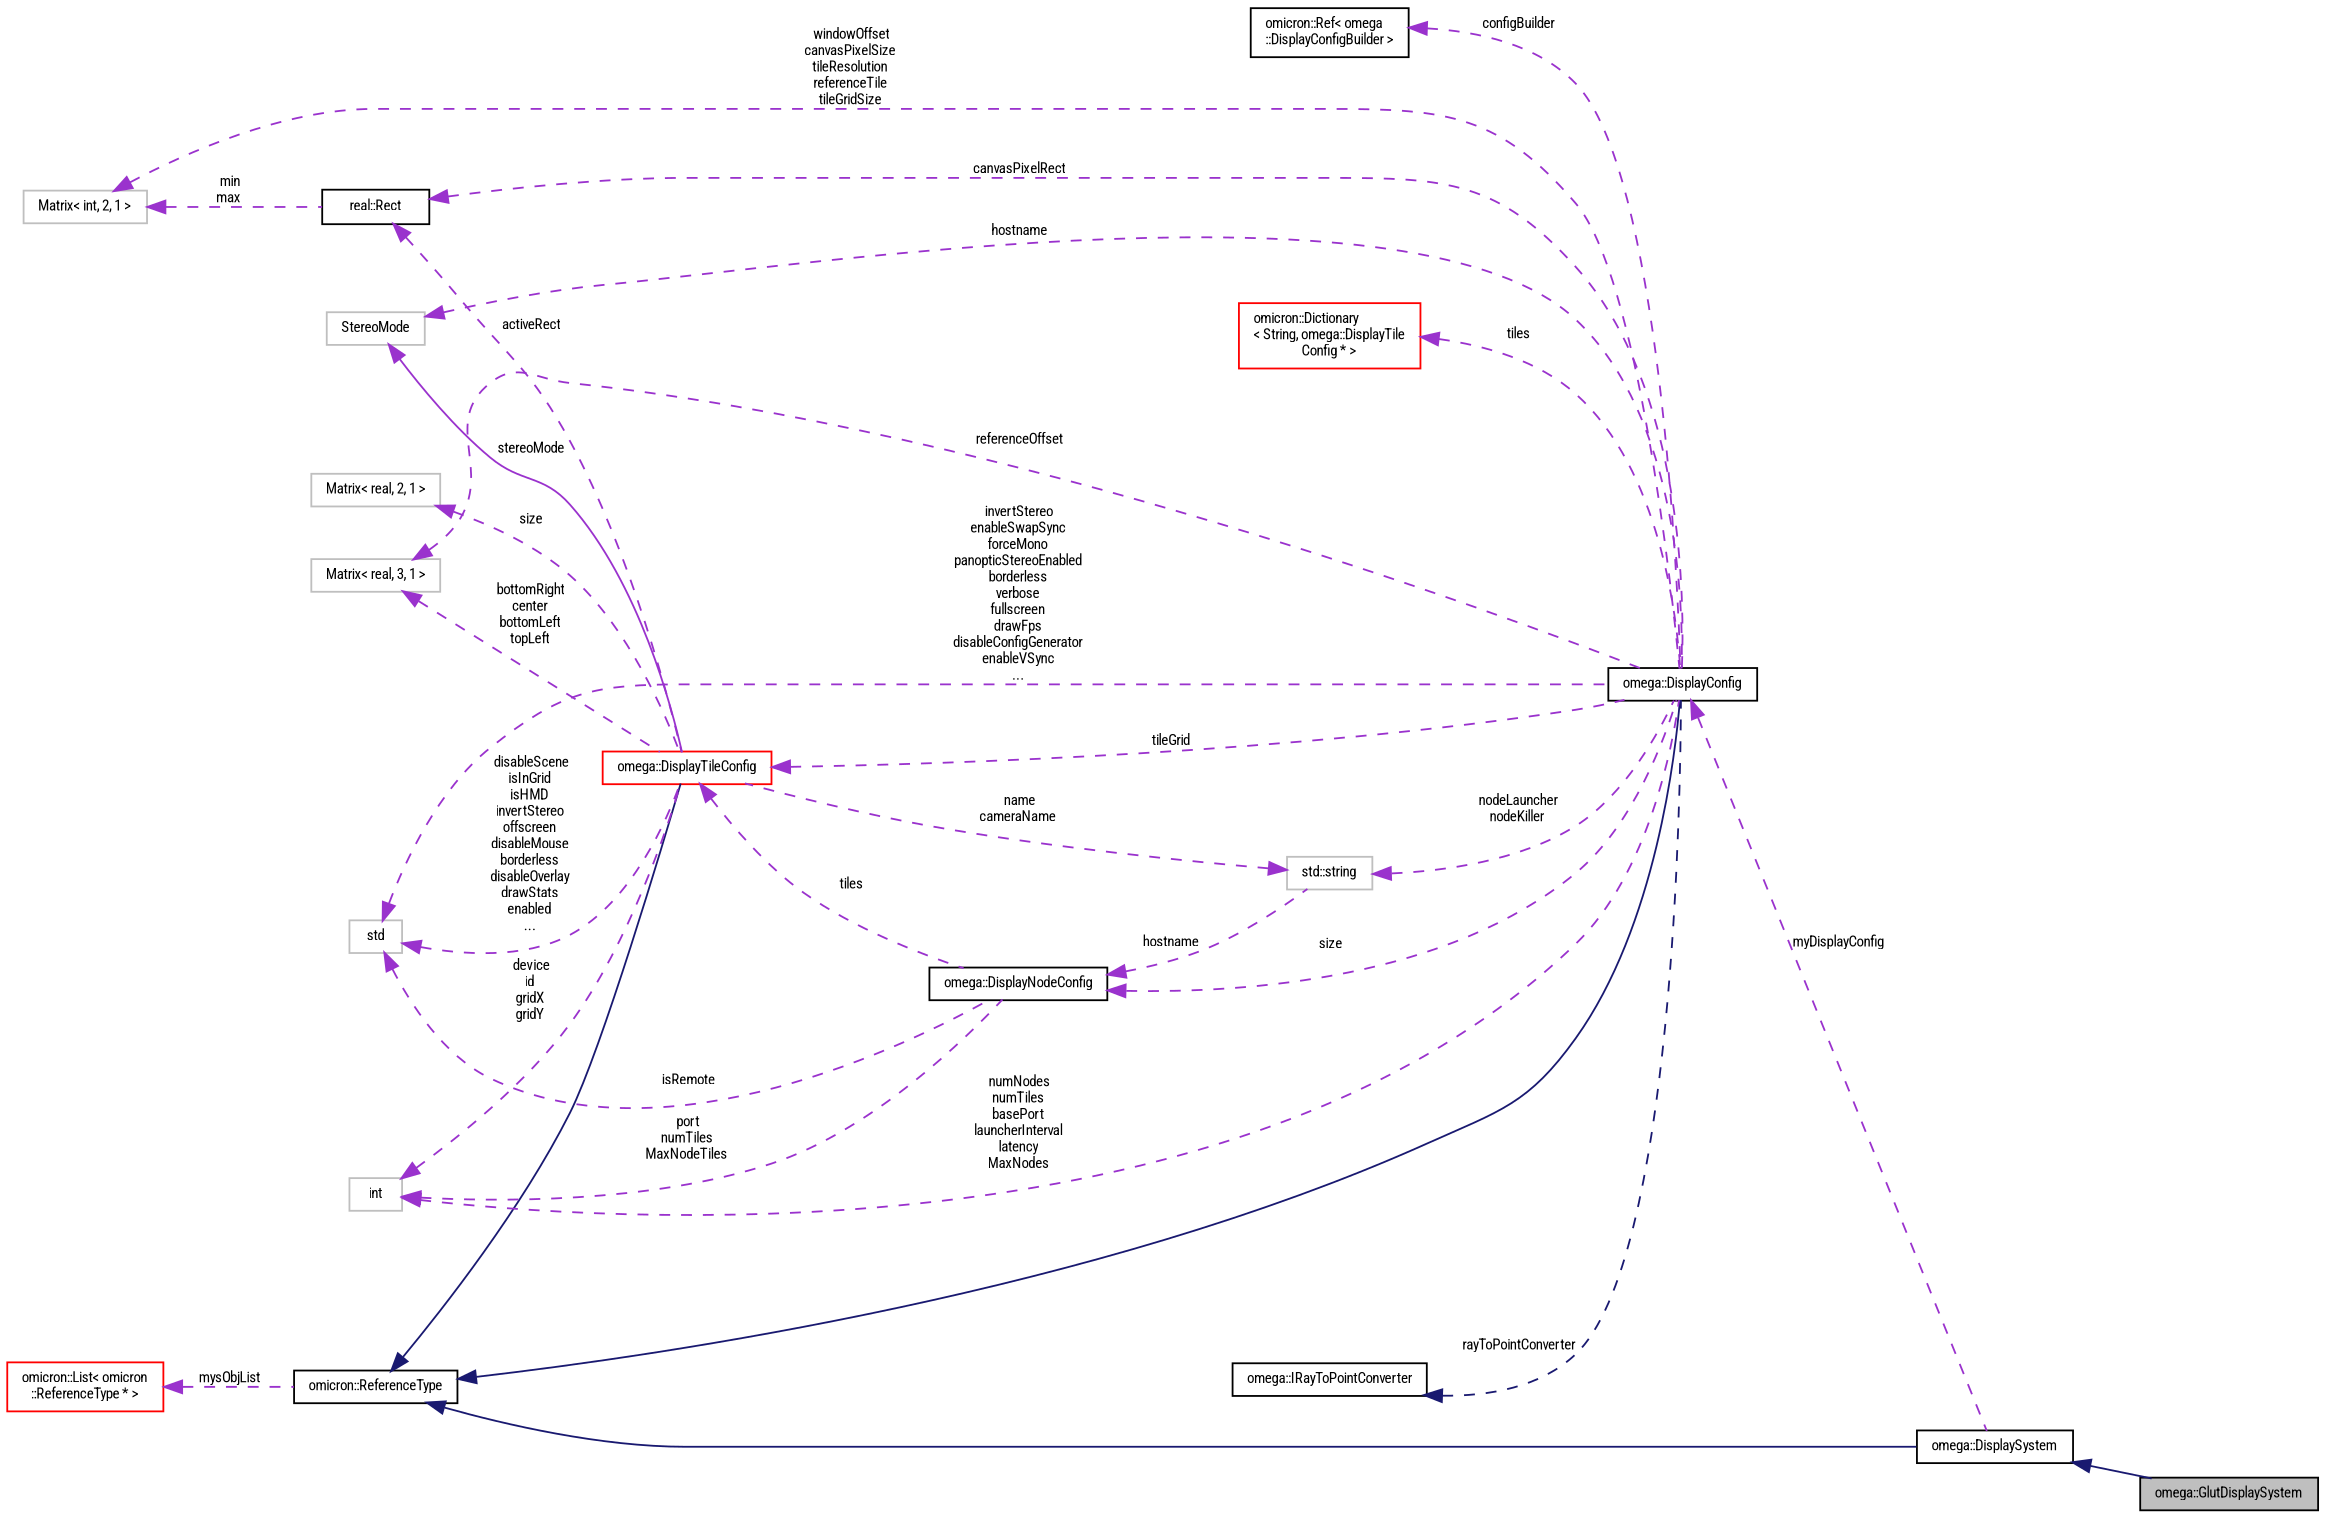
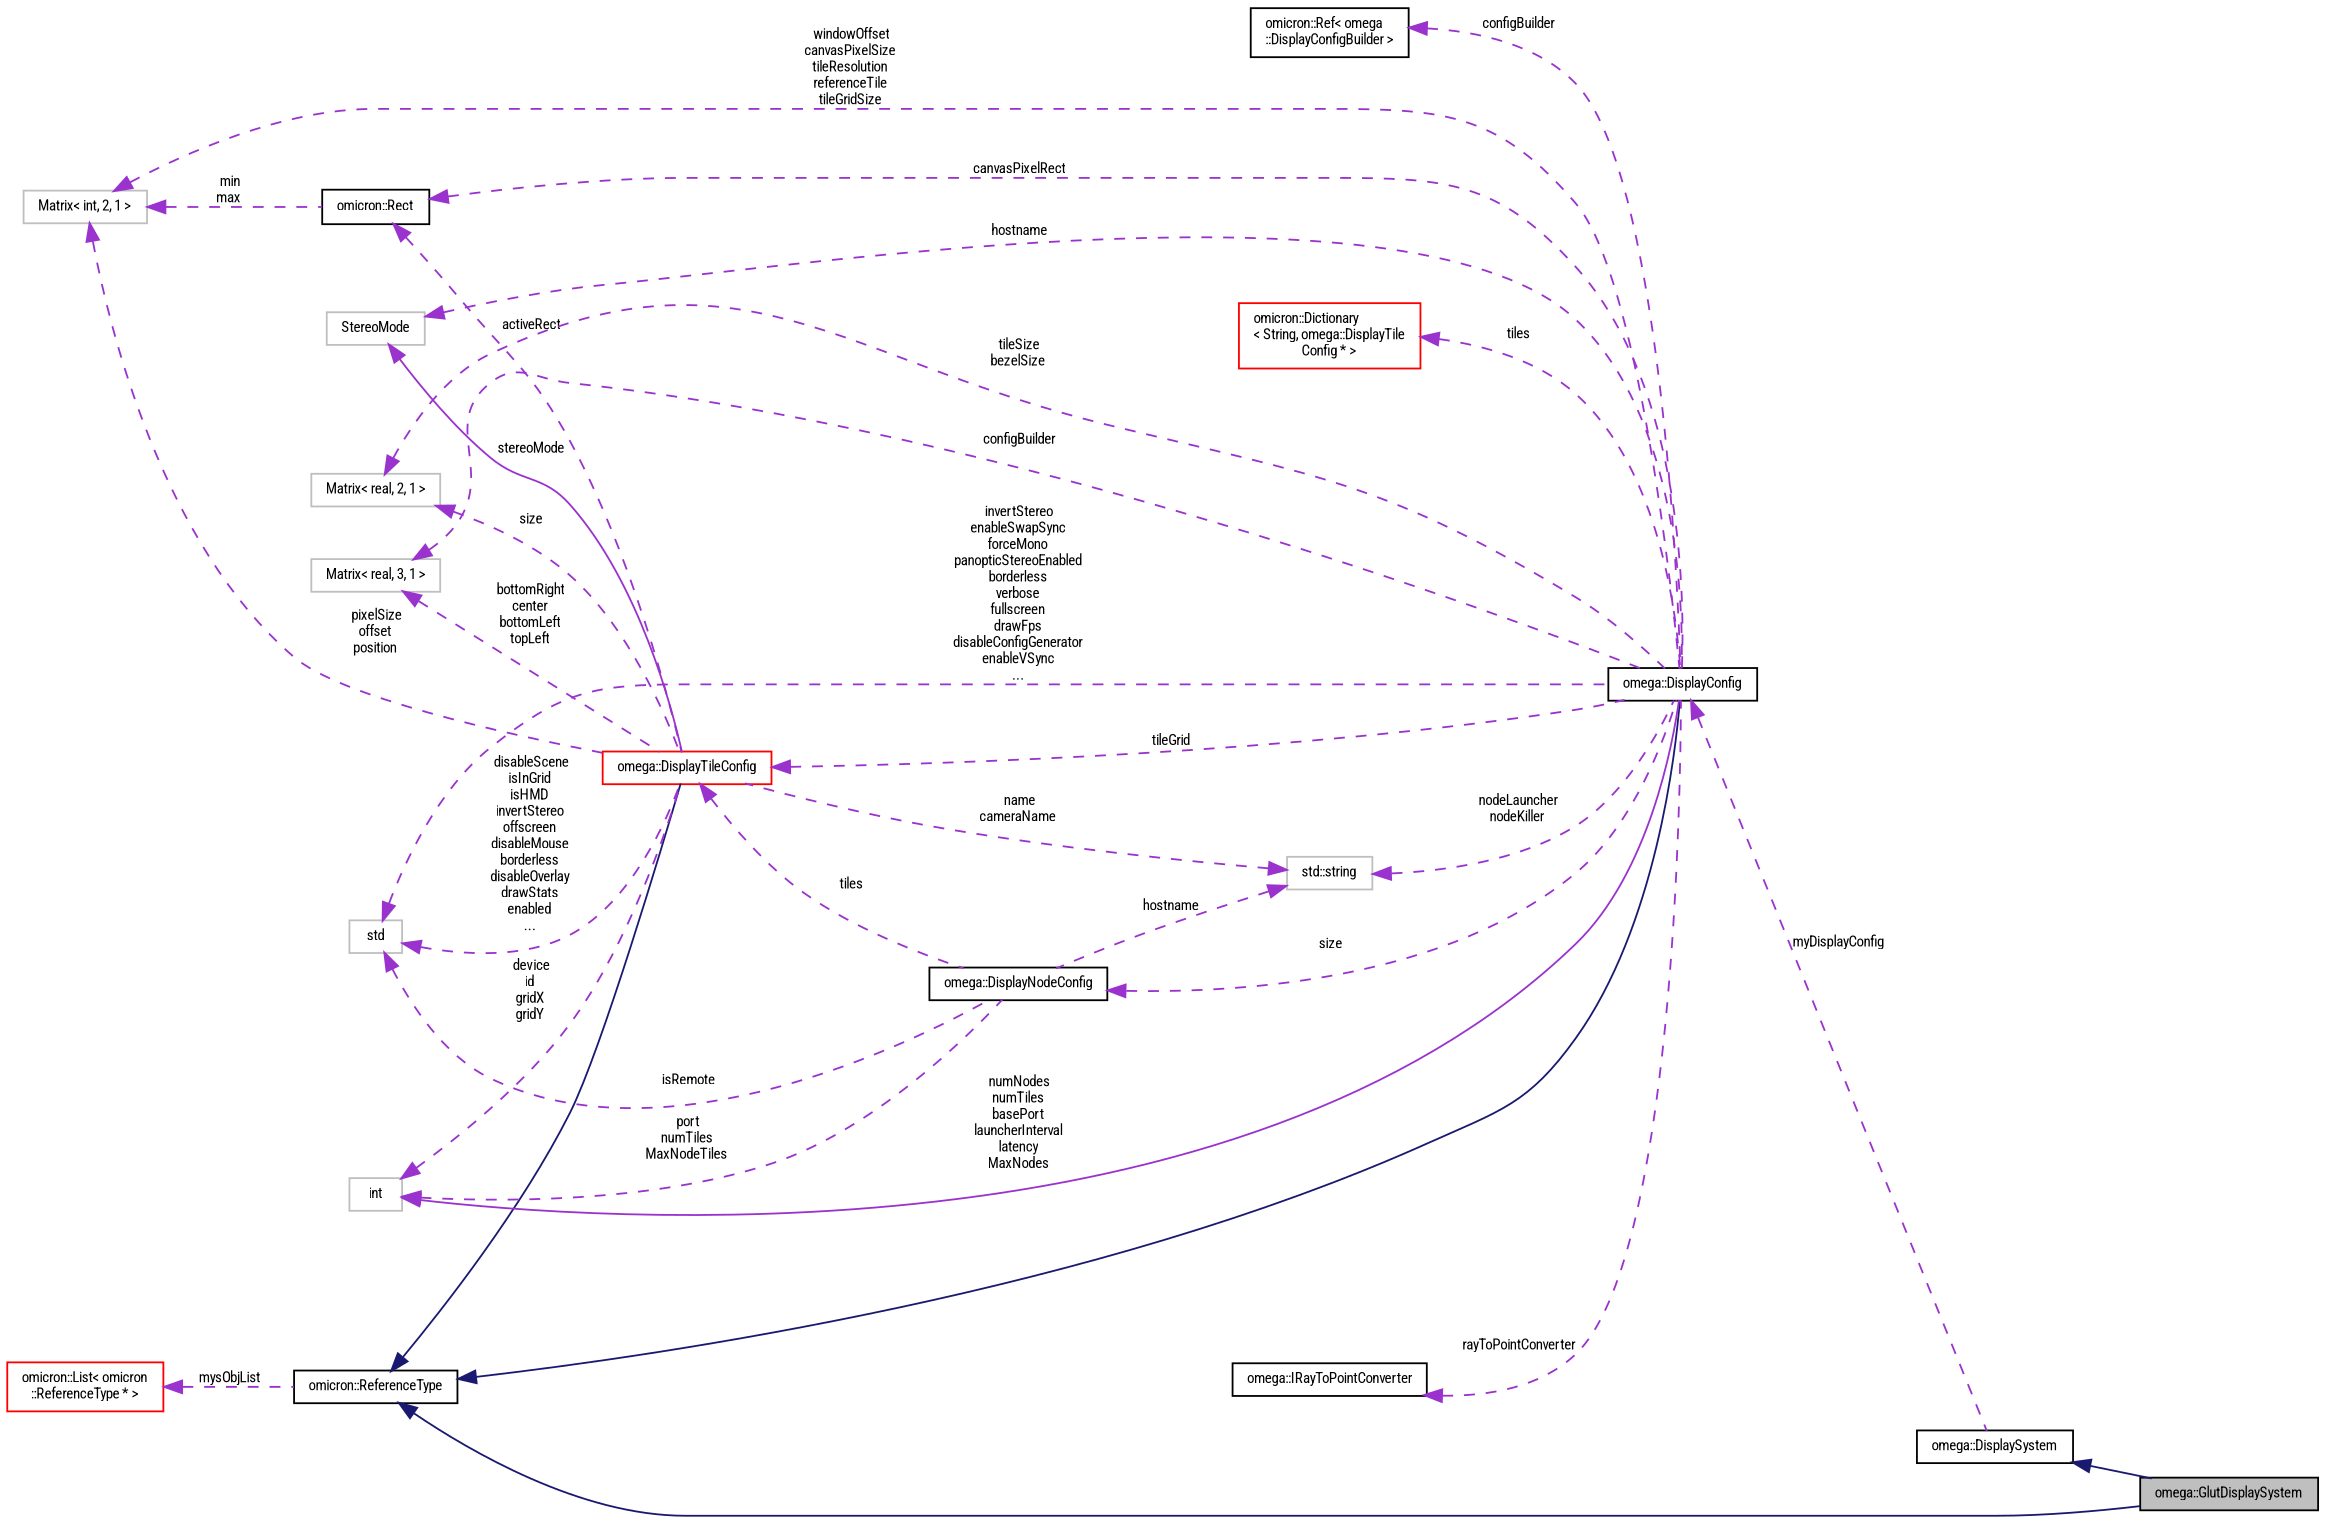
node "real::Rect": label "real::Rect" -> "omicron::Rect"
edge "omega::DisplayConfig" -> "Matrix< real, 2, 1 >": added, label "tileSize bezelSize"
edge "omega::DisplayConfig" -> "Matrix< real, 3, 1 >": label " referenceOffset" -> " configBuilder"
edge "omega::DisplayTileConfig" -> "Matrix< int, 2, 1 >": added, label "pixelSize offset position"
edge "std::string" -> "omega::DisplayNodeConfig": reversed
edge "omega::DisplayConfig" -> "omega::IRayToPointConverter": color midnightblue -> darkorchid3
edge "omega::DisplayConfig" -> "int": style dashed -> solid
edge "omega::DisplaySystem" -> "omicron::ReferenceType": now "omega::GlutDisplaySystem" -> "omicron::ReferenceType"
